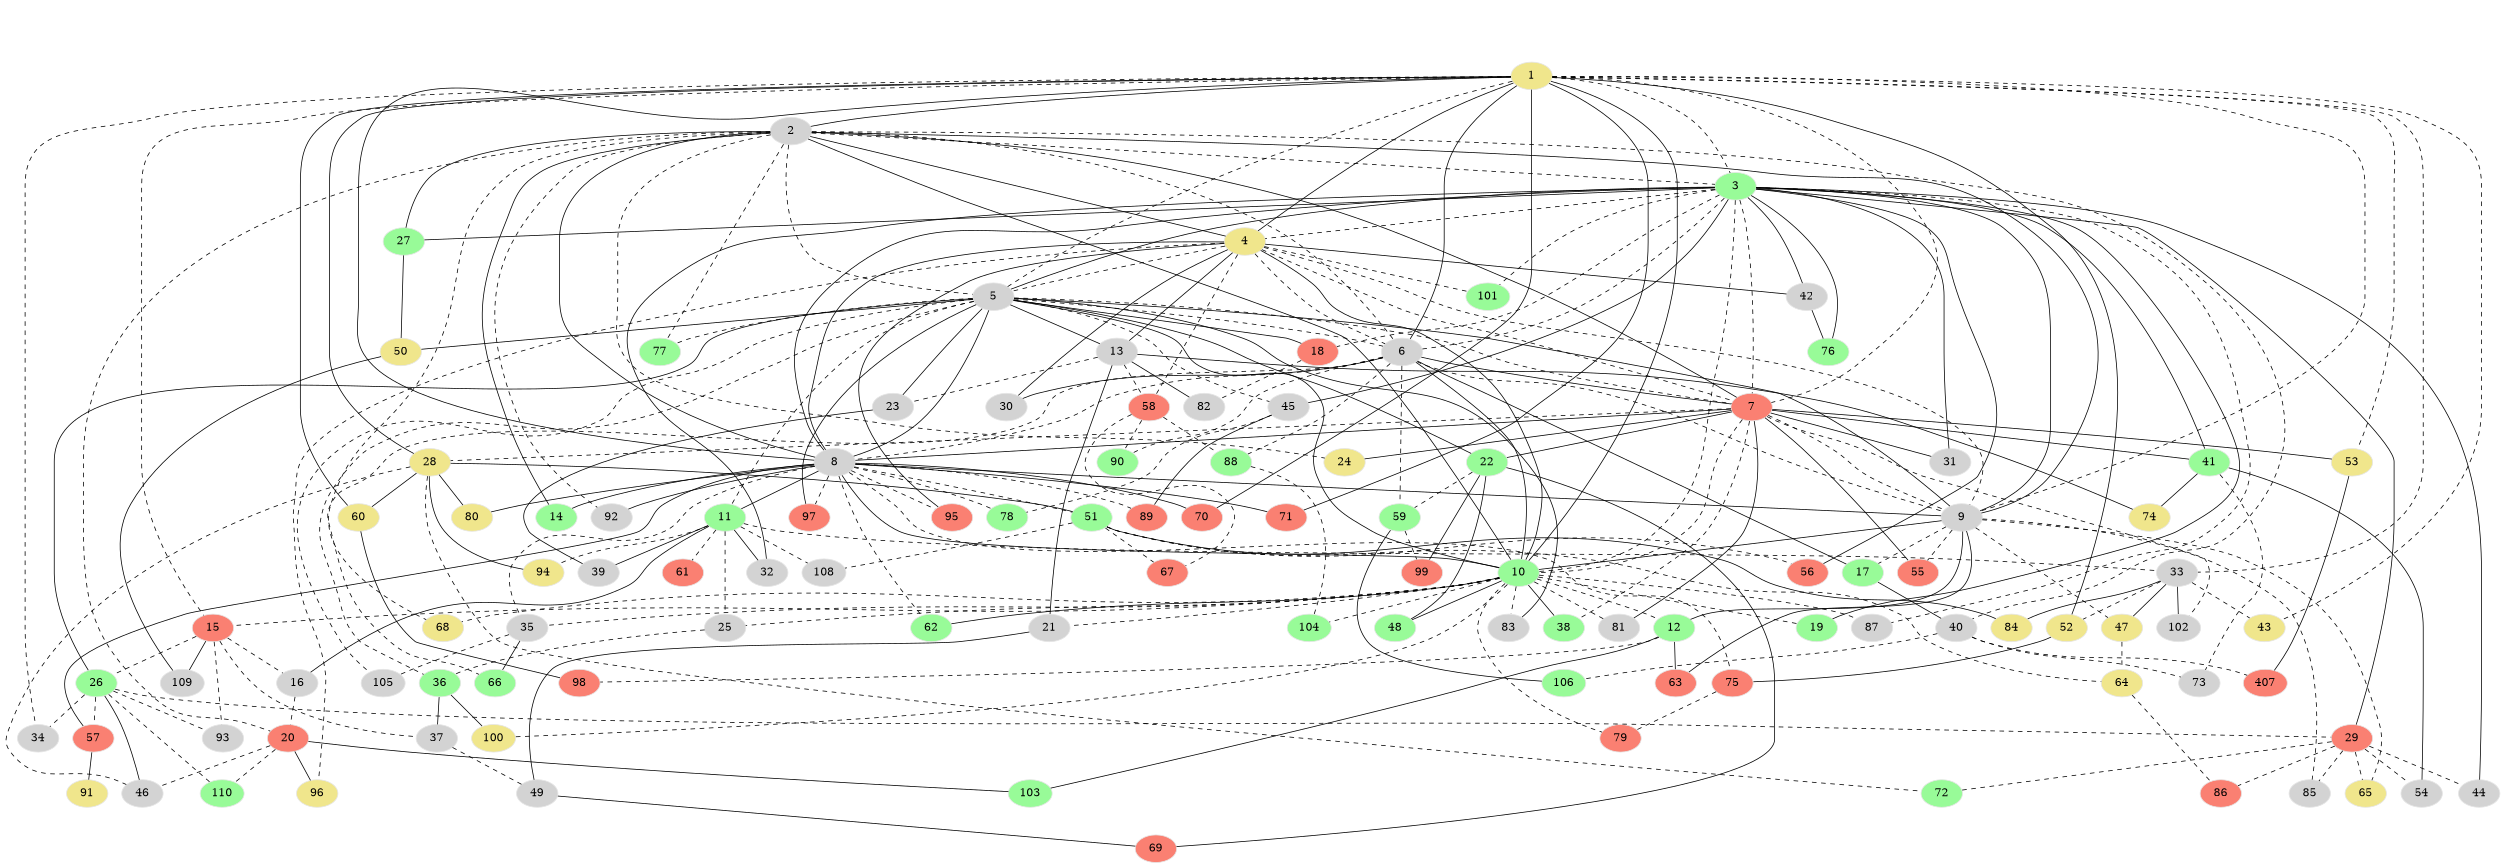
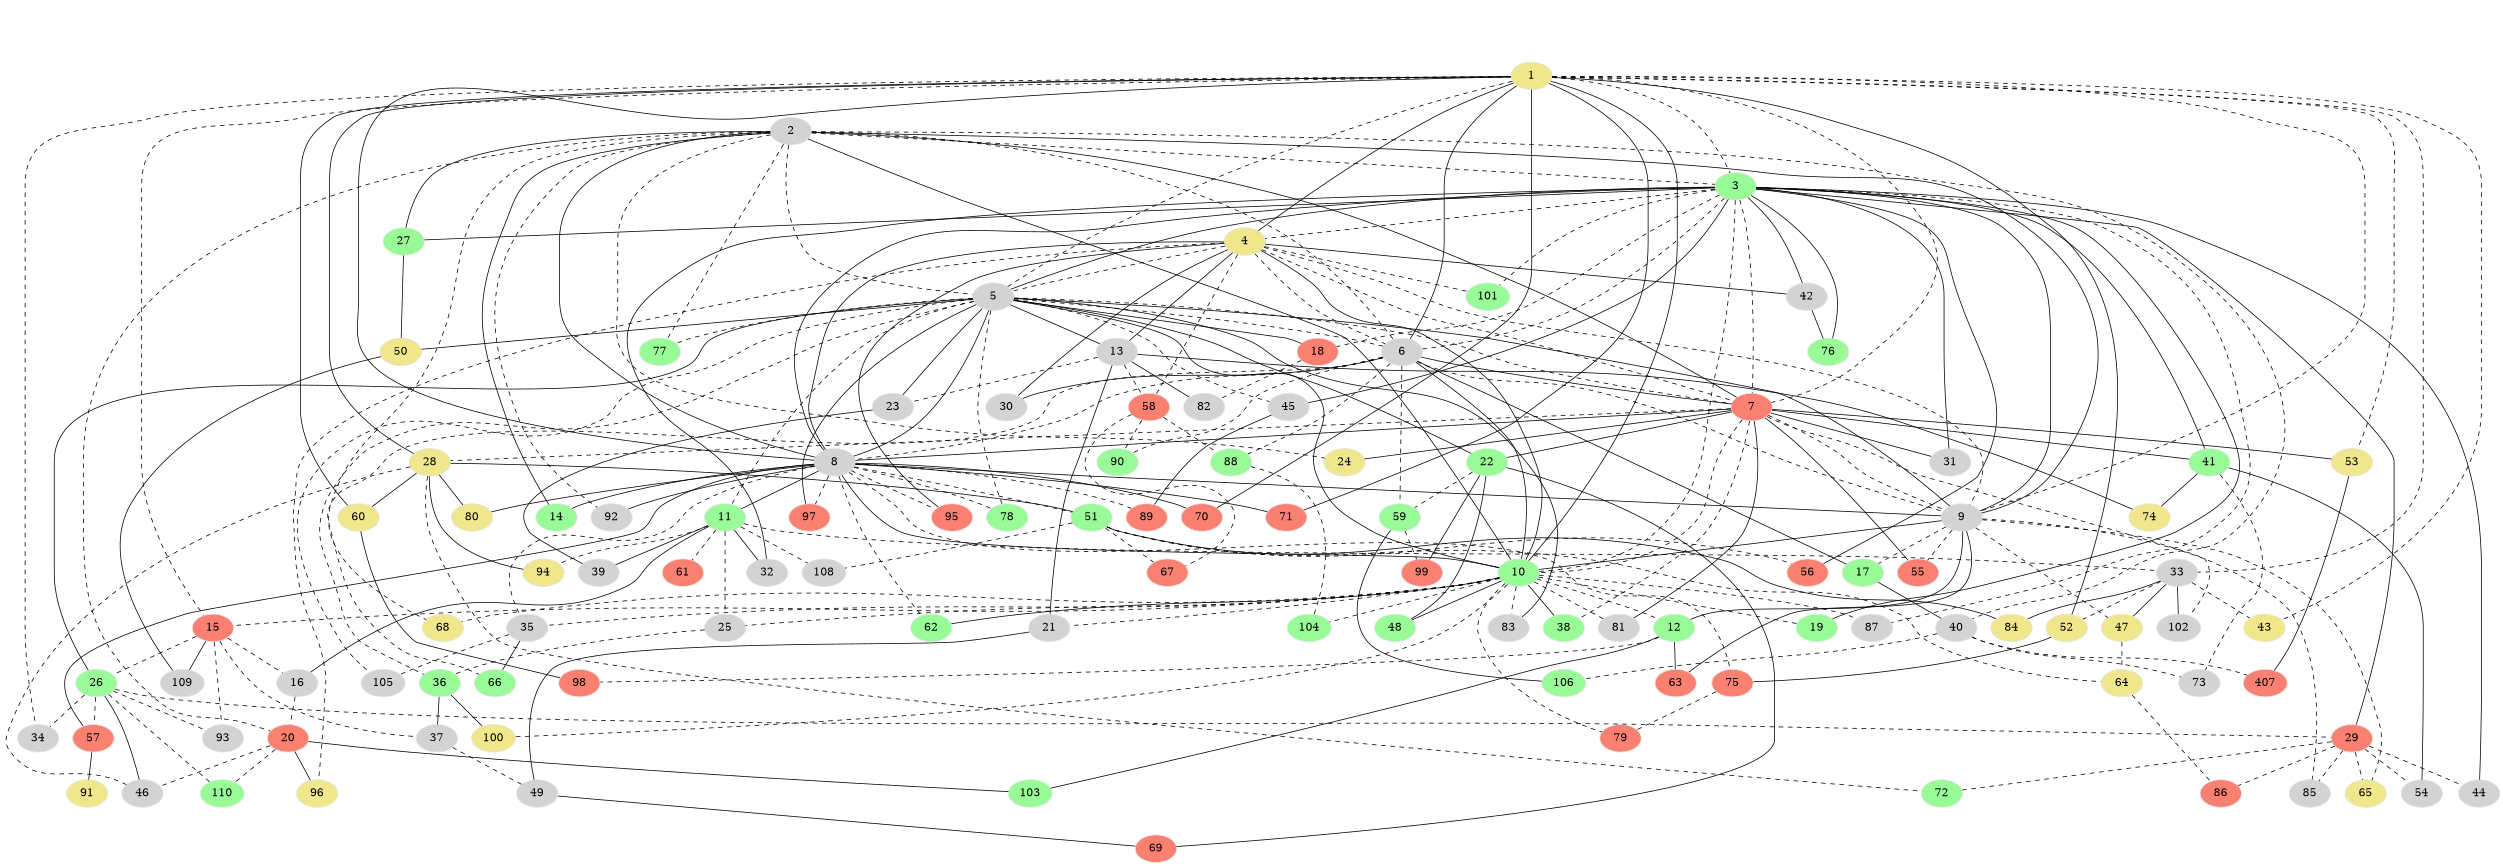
edge "1" -- "2": removed
edge "2" -- "4": removed
edge "45" -- "78": now "5" -- "78"
